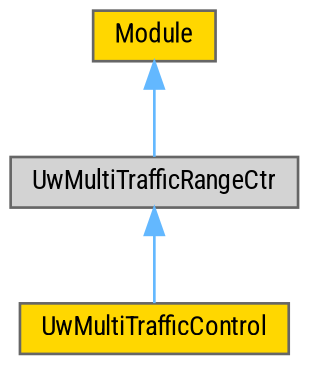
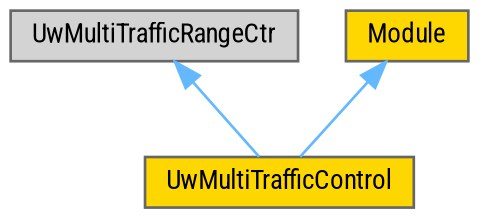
edge "UwMultiTrafficRangeCtr" -> "Module": now "UwMultiTrafficControl" -> "Module"
